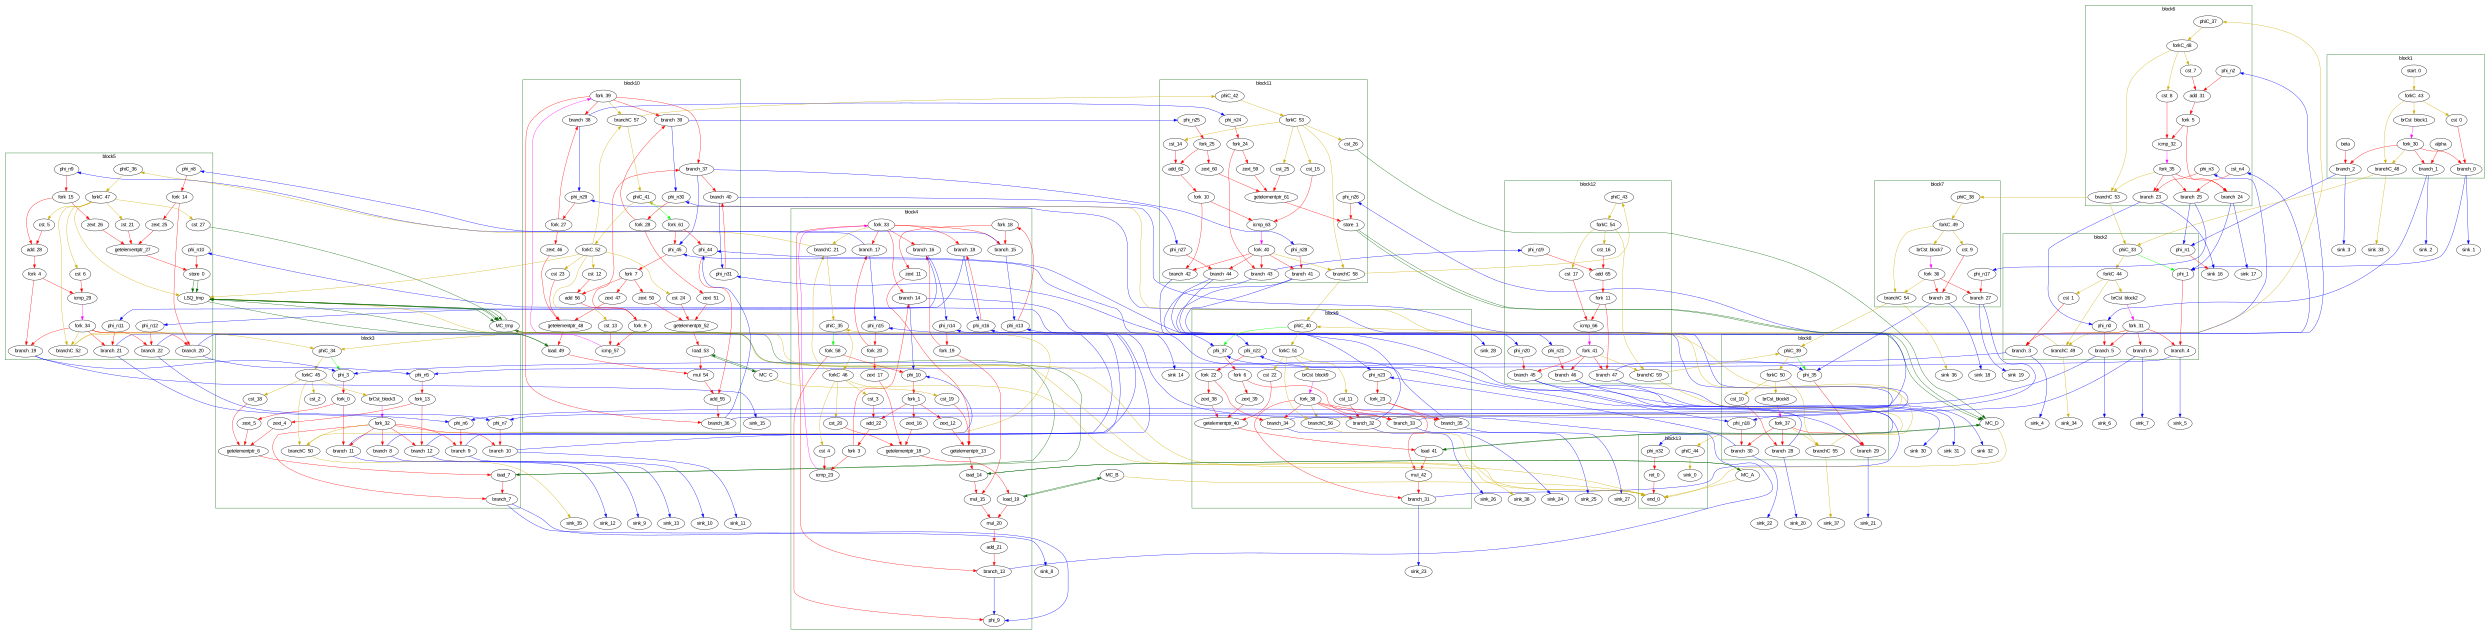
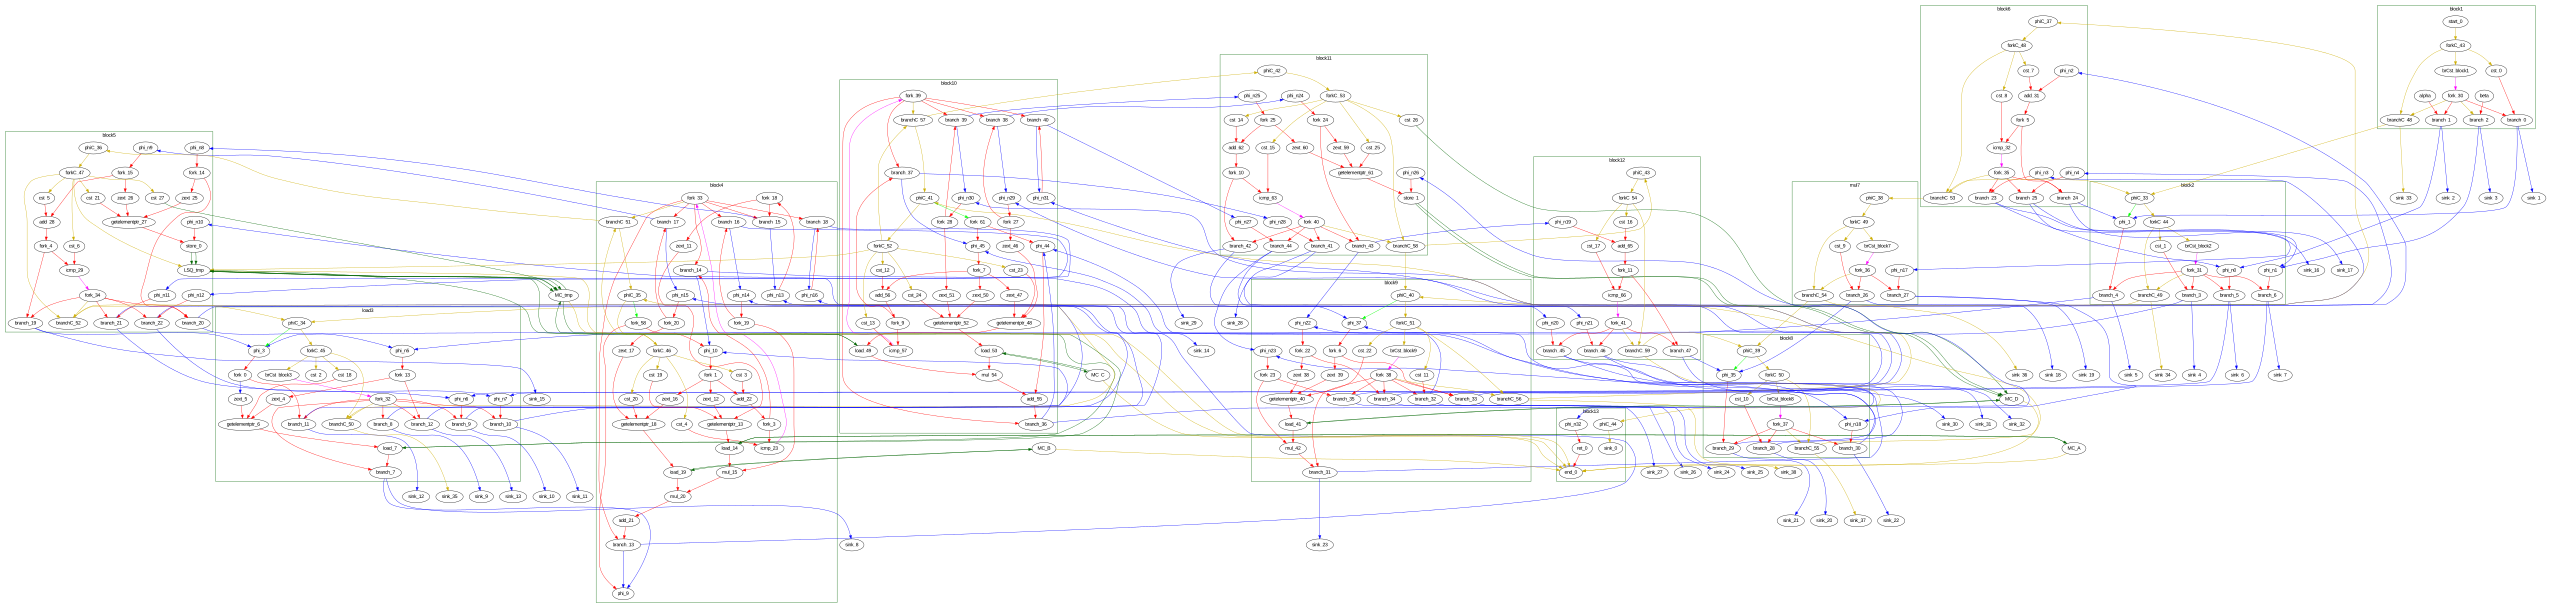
edge "fork_30" -> "branch_2": color red -> gold3
node "cst_n4": label "cst_n4" -> "phi_n4"
edge "branch_37" -> "branch_40": now "fork_39" -> "branch_40"
cluster "block7": label "block7" -> "mul7"
node "branchC_21": label "branchC_21" -> "branchC_51"
edge "phi_n1" -> "sink_16": now "phi_n1" -> "branch_6"
node "sink_29": added
cluster "block3": label "block3" -> "load3"
edge "fork_0" -> "zext_5": color red -> blue
